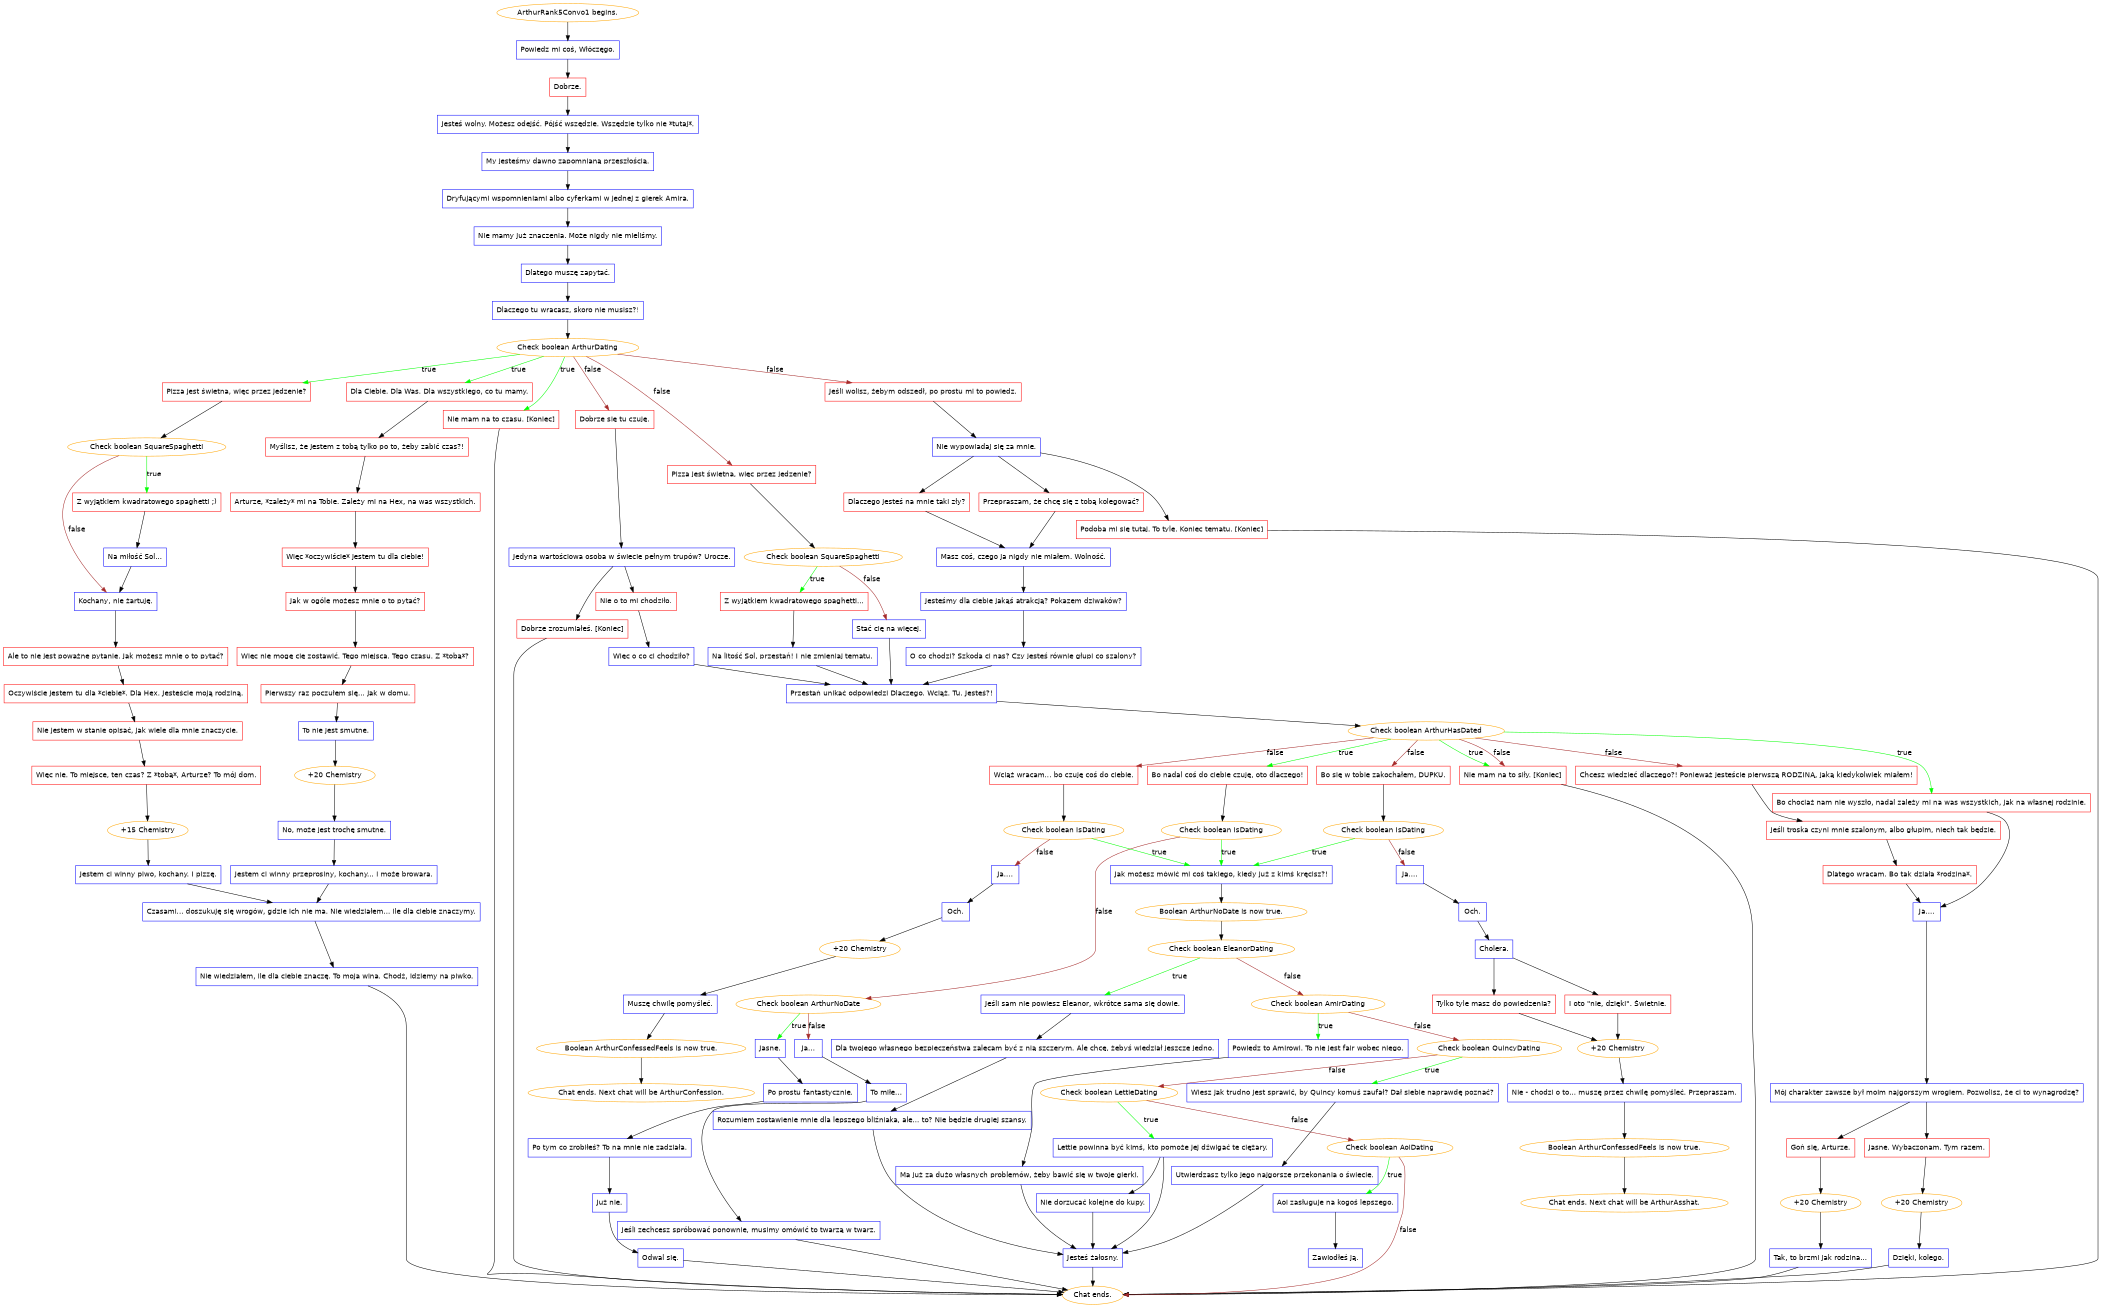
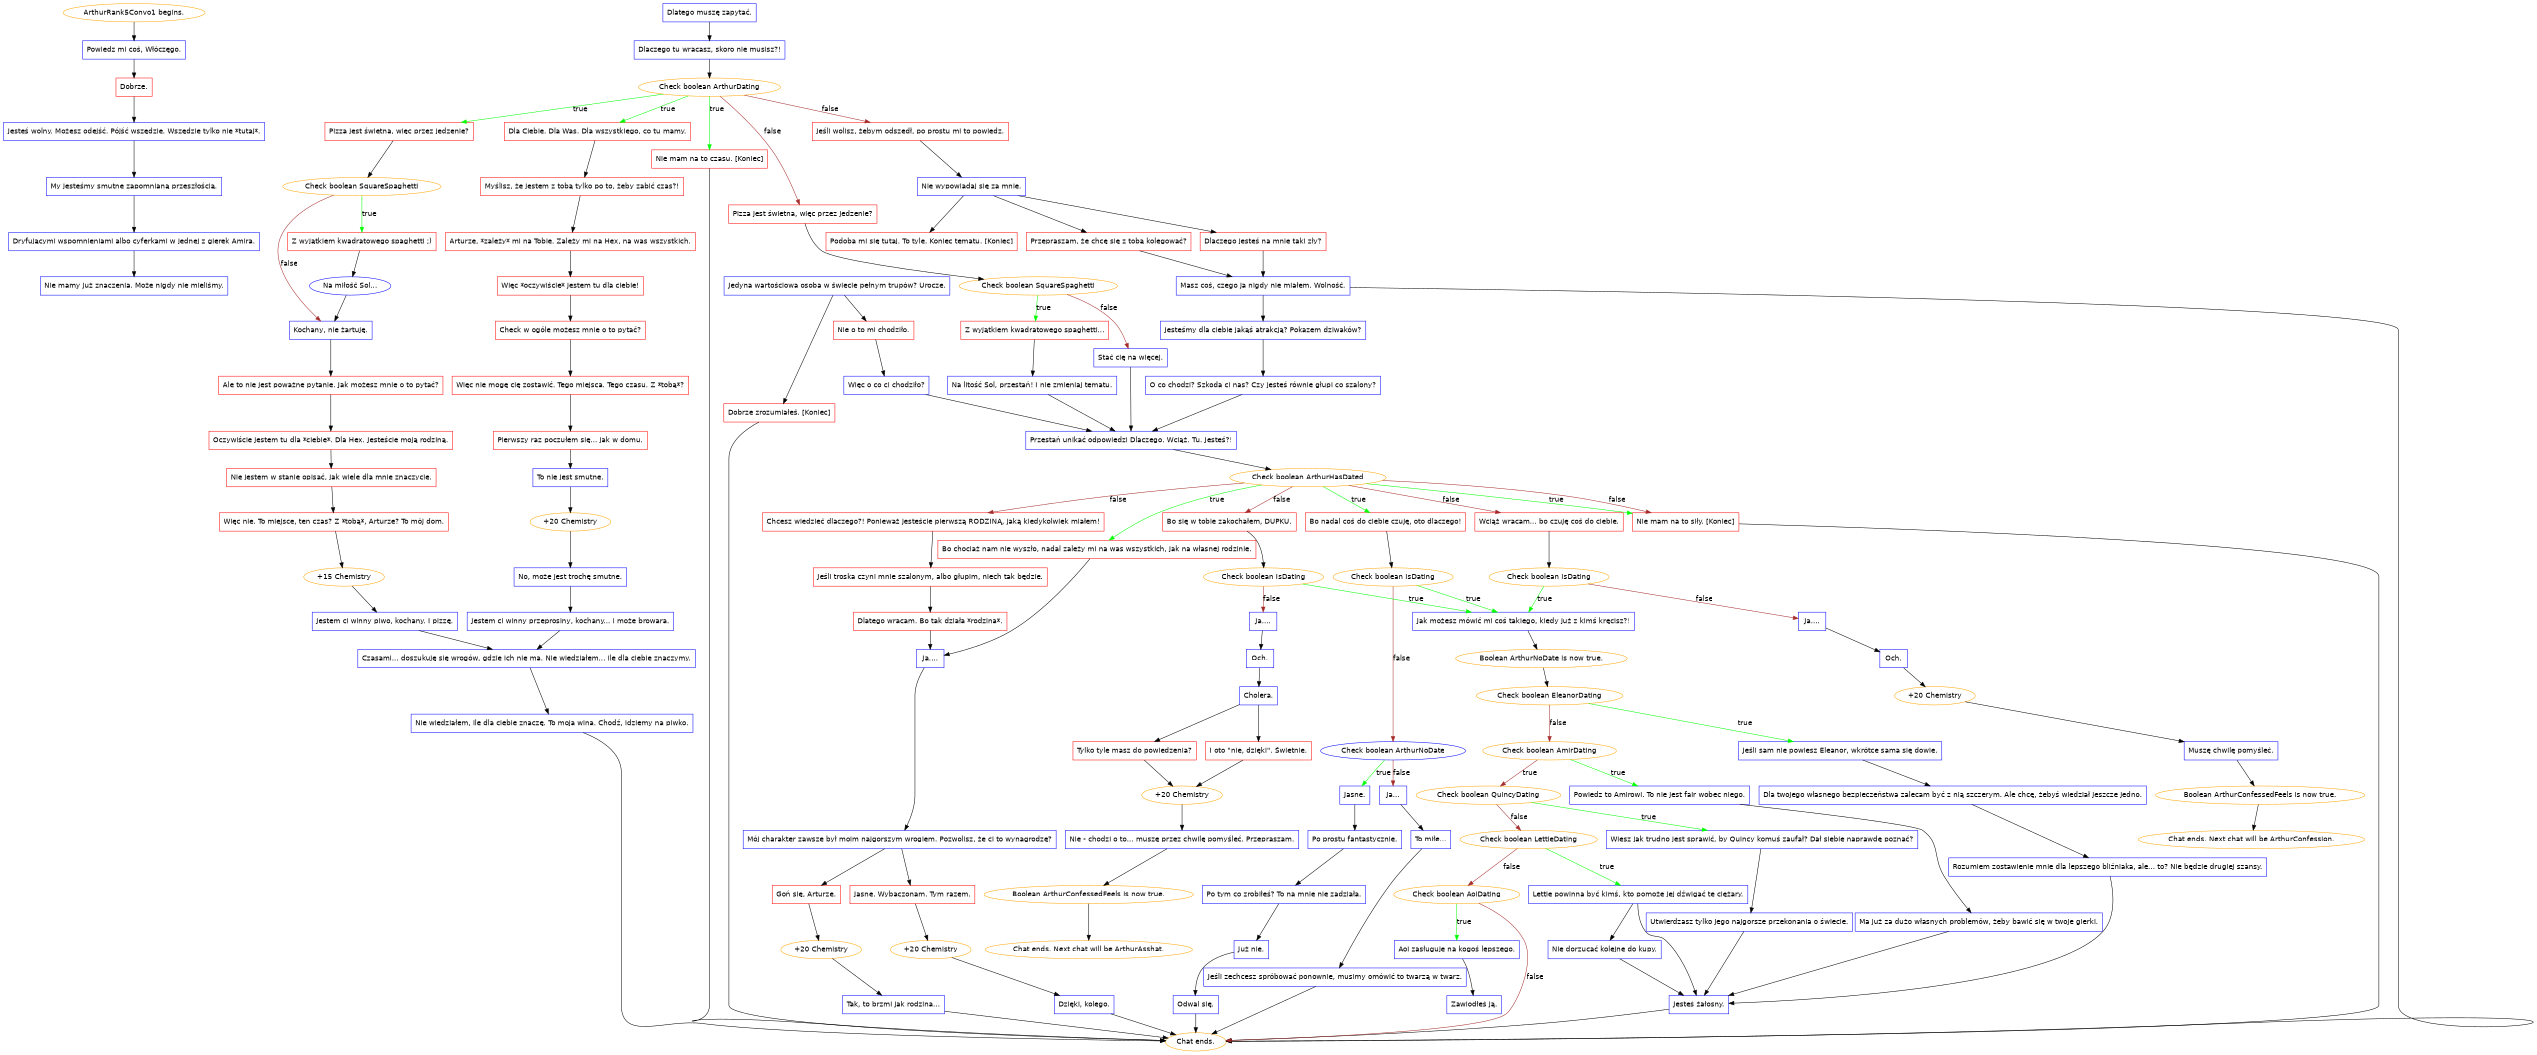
node "My jesteśmy dawno zapomnianą przeszłością.": label "My jesteśmy dawno zapomnianą przeszłością." -> "My jesteśmy smutne zapomnianą przeszłością."
edge "Nie mamy już znaczenia. Może nigdy nie mieliśmy." -> "Dlatego muszę zapytać.": removed
node "Dobrze się tu czuję.": removed
node "Na miłość Sol...": shape box -> ellipse
node "Jak w ogóle możesz mnie o to pytać?": label "Jak w ogóle możesz mnie o to pytać?" -> "Check w ogóle możesz mnie o to pytać?"
edge "Podoba mi się tutaj. To tyle. Koniec tematu. [Koniec]" -> "Chat ends.": now "Masz coś, czego ja nigdy nie miałem. Wolność." -> "Chat ends."
node "Check boolean ArthurNoDate": color orange -> blue
edge "Check boolean AmirDating" -> "Check boolean QuincyDating": label "false" -> "true"
